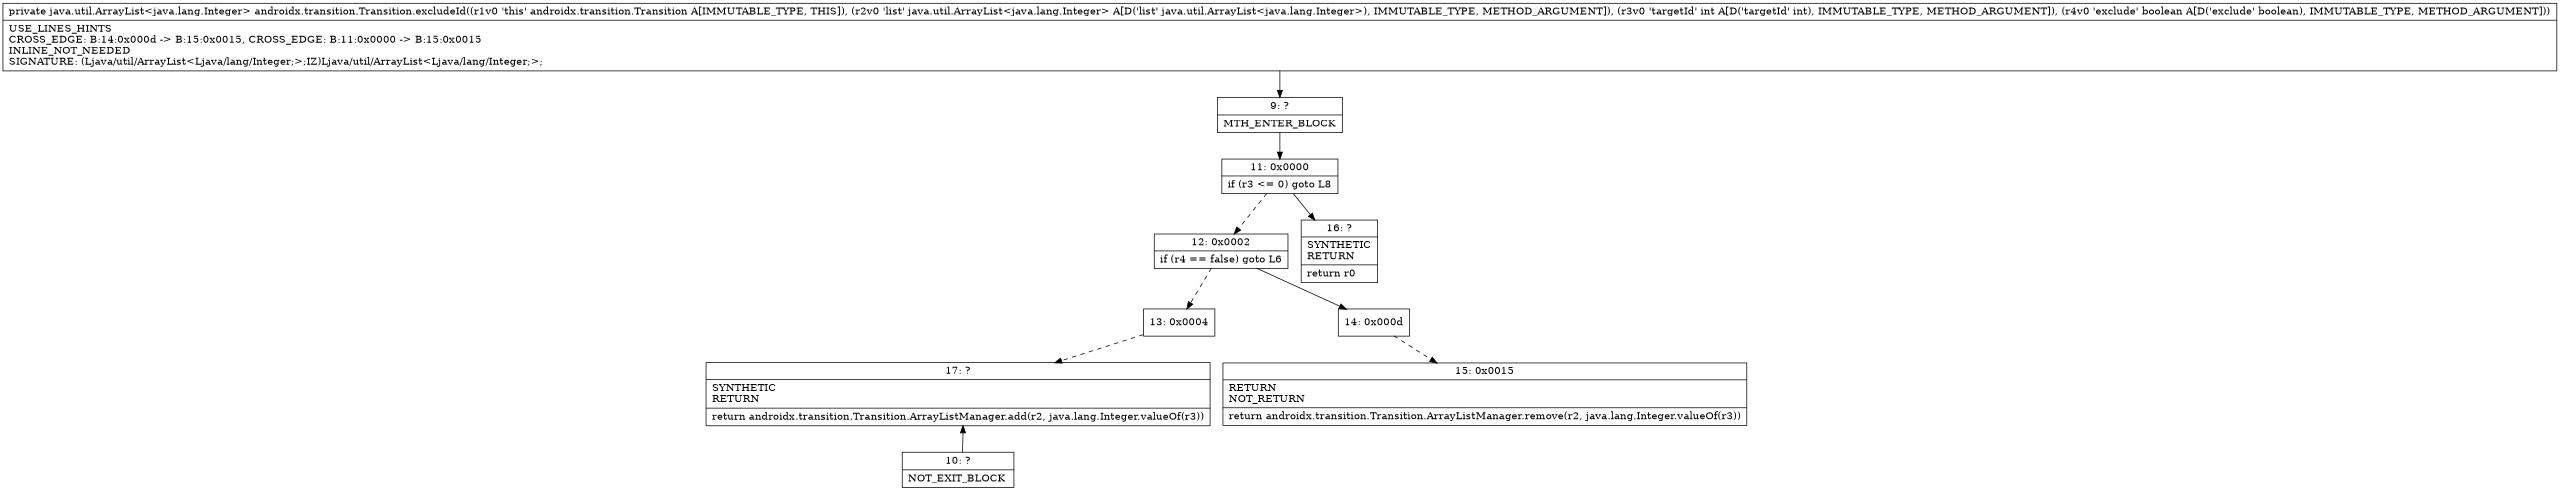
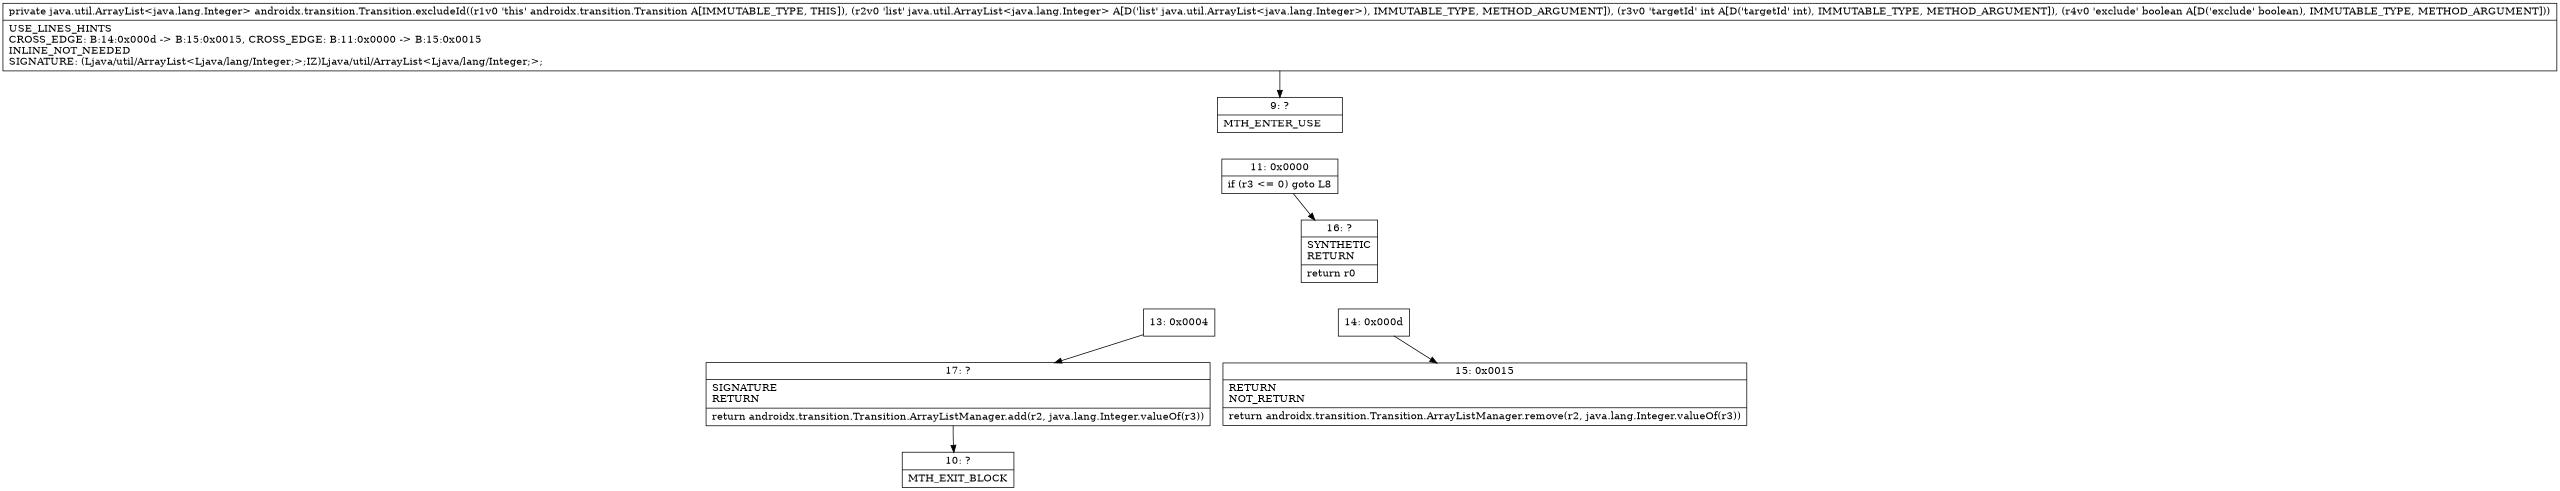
node "9: ?": text "MTH_ENTER_BLOCK" -> "MTH_ENTER_USE"
edge "9: ?" -> "11: 0x0000": removed
node "12: 0x0002": removed
edge "14: 0x000d" -> "15: 0x0015": style dashed -> solid
edge "13: 0x0004" -> "17: ?": style dashed -> solid
node "17: ?": text "SYNTHETIC" -> "SIGNATURE"
edge "10: ?" -> "17: ?": reversed
node "10: ?": text "NOT_EXIT_BLOCK" -> "MTH_EXIT_BLOCK"
